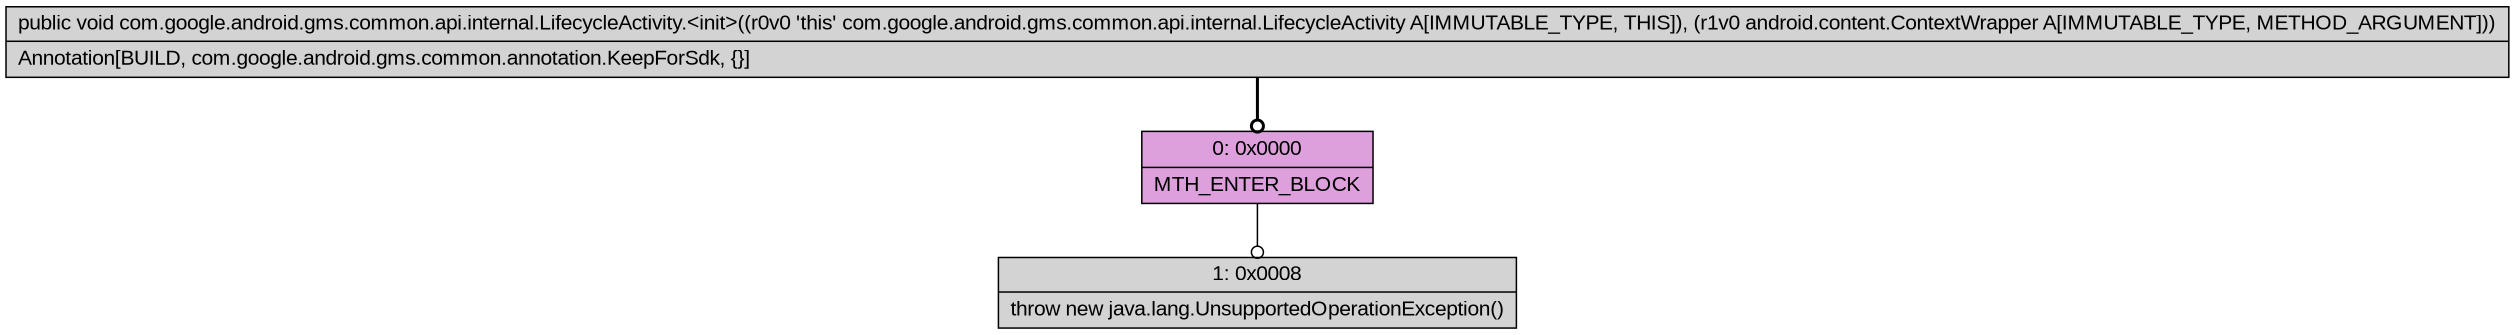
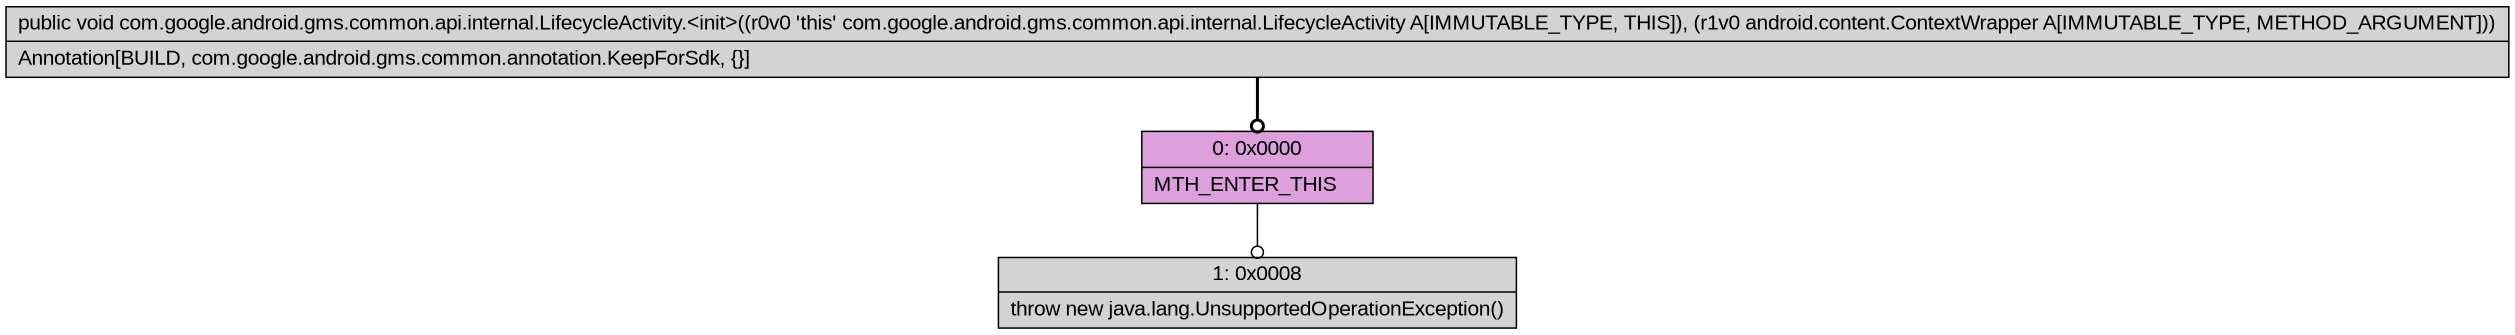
node "0: 0x0000": text "MTH_ENTER_BLOCK" -> "MTH_ENTER_THIS"
